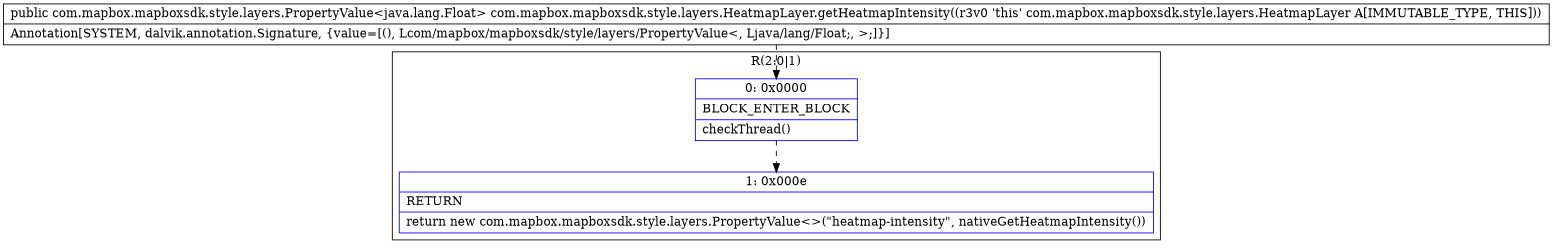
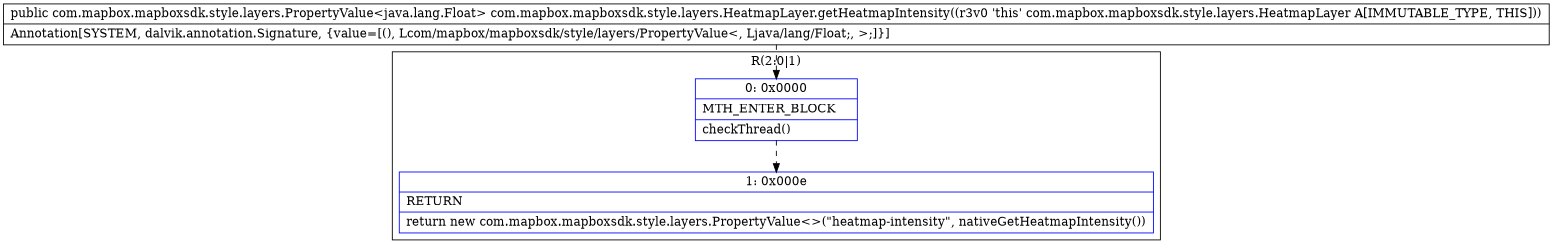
node "0: 0x0000": text "BLOCK_ENTER_BLOCK" -> "MTH_ENTER_BLOCK"
